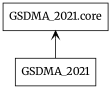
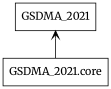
edge "GSDMA_2021" -> "GSDMA_2021.core": reversed
